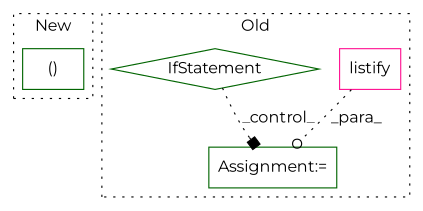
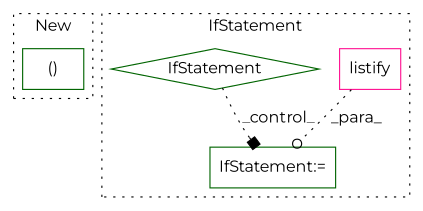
cluster "Old": label "Old" -> "IfStatement"
node "Assignment:=": label "Assignment:=" -> "IfStatement:="
